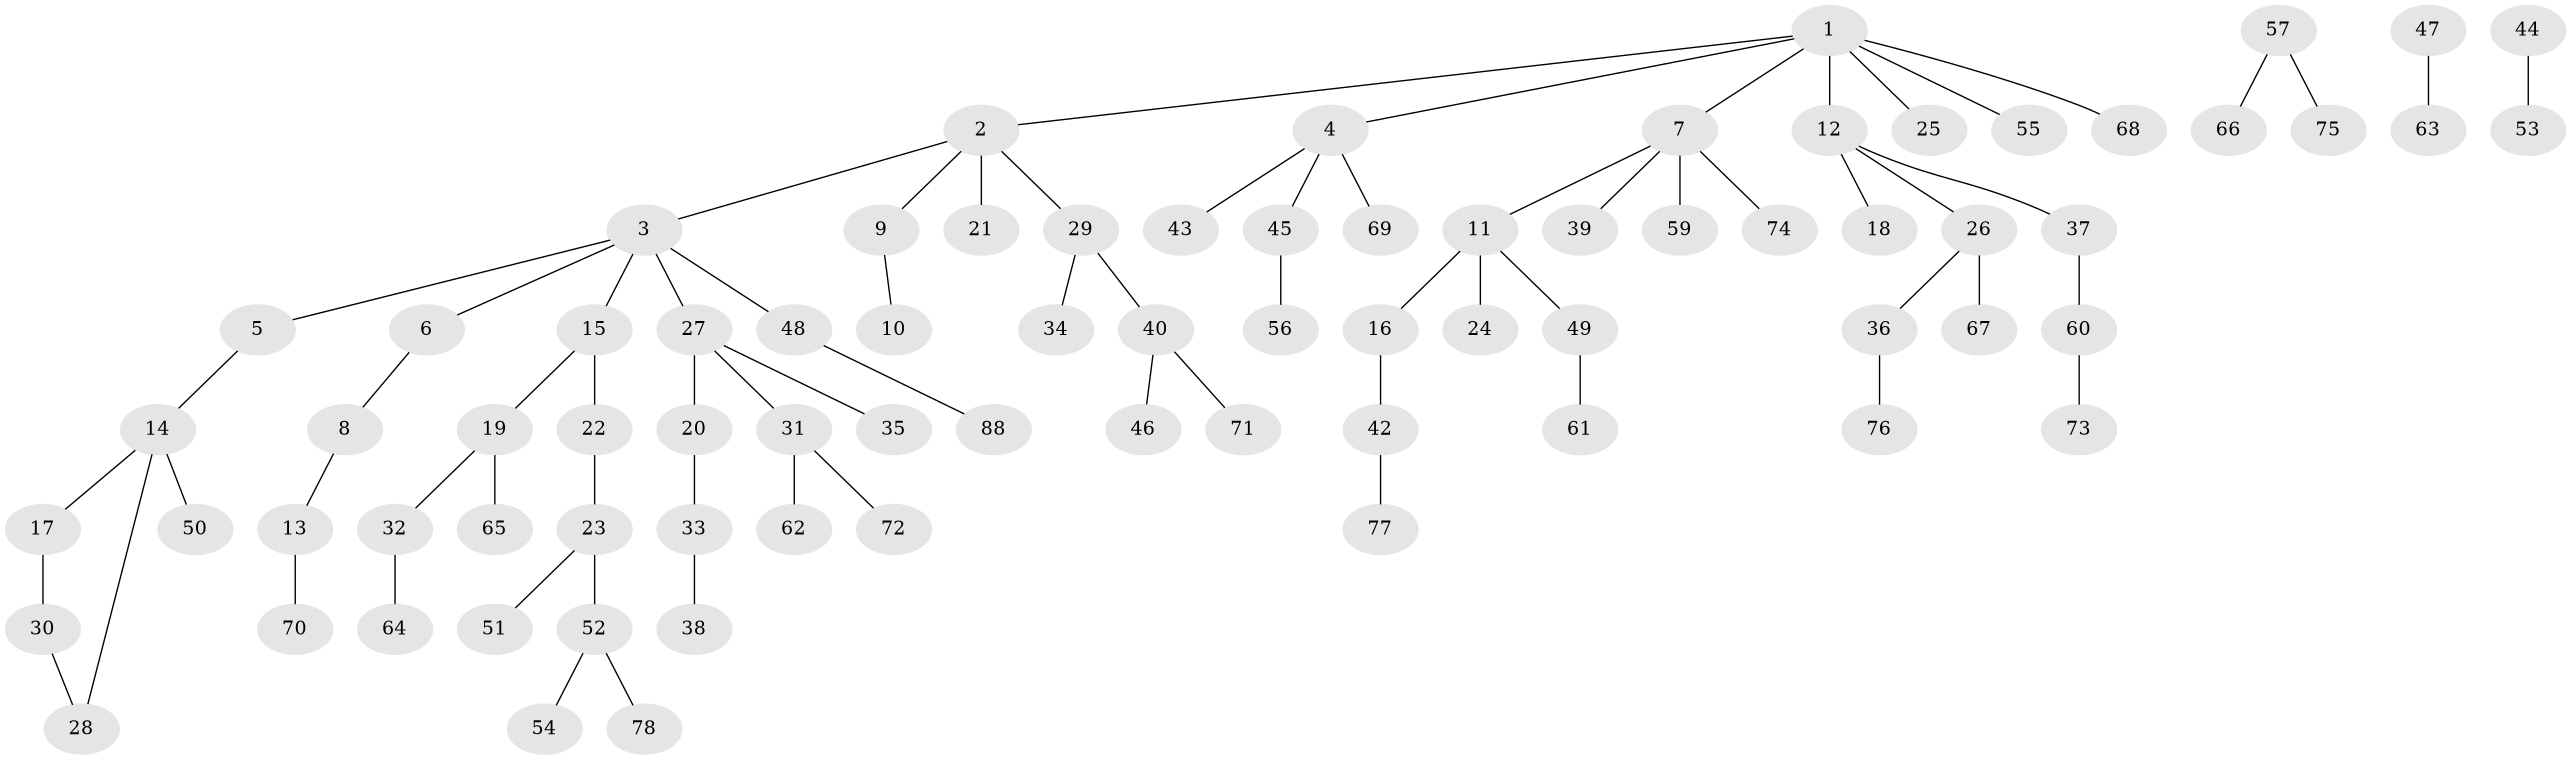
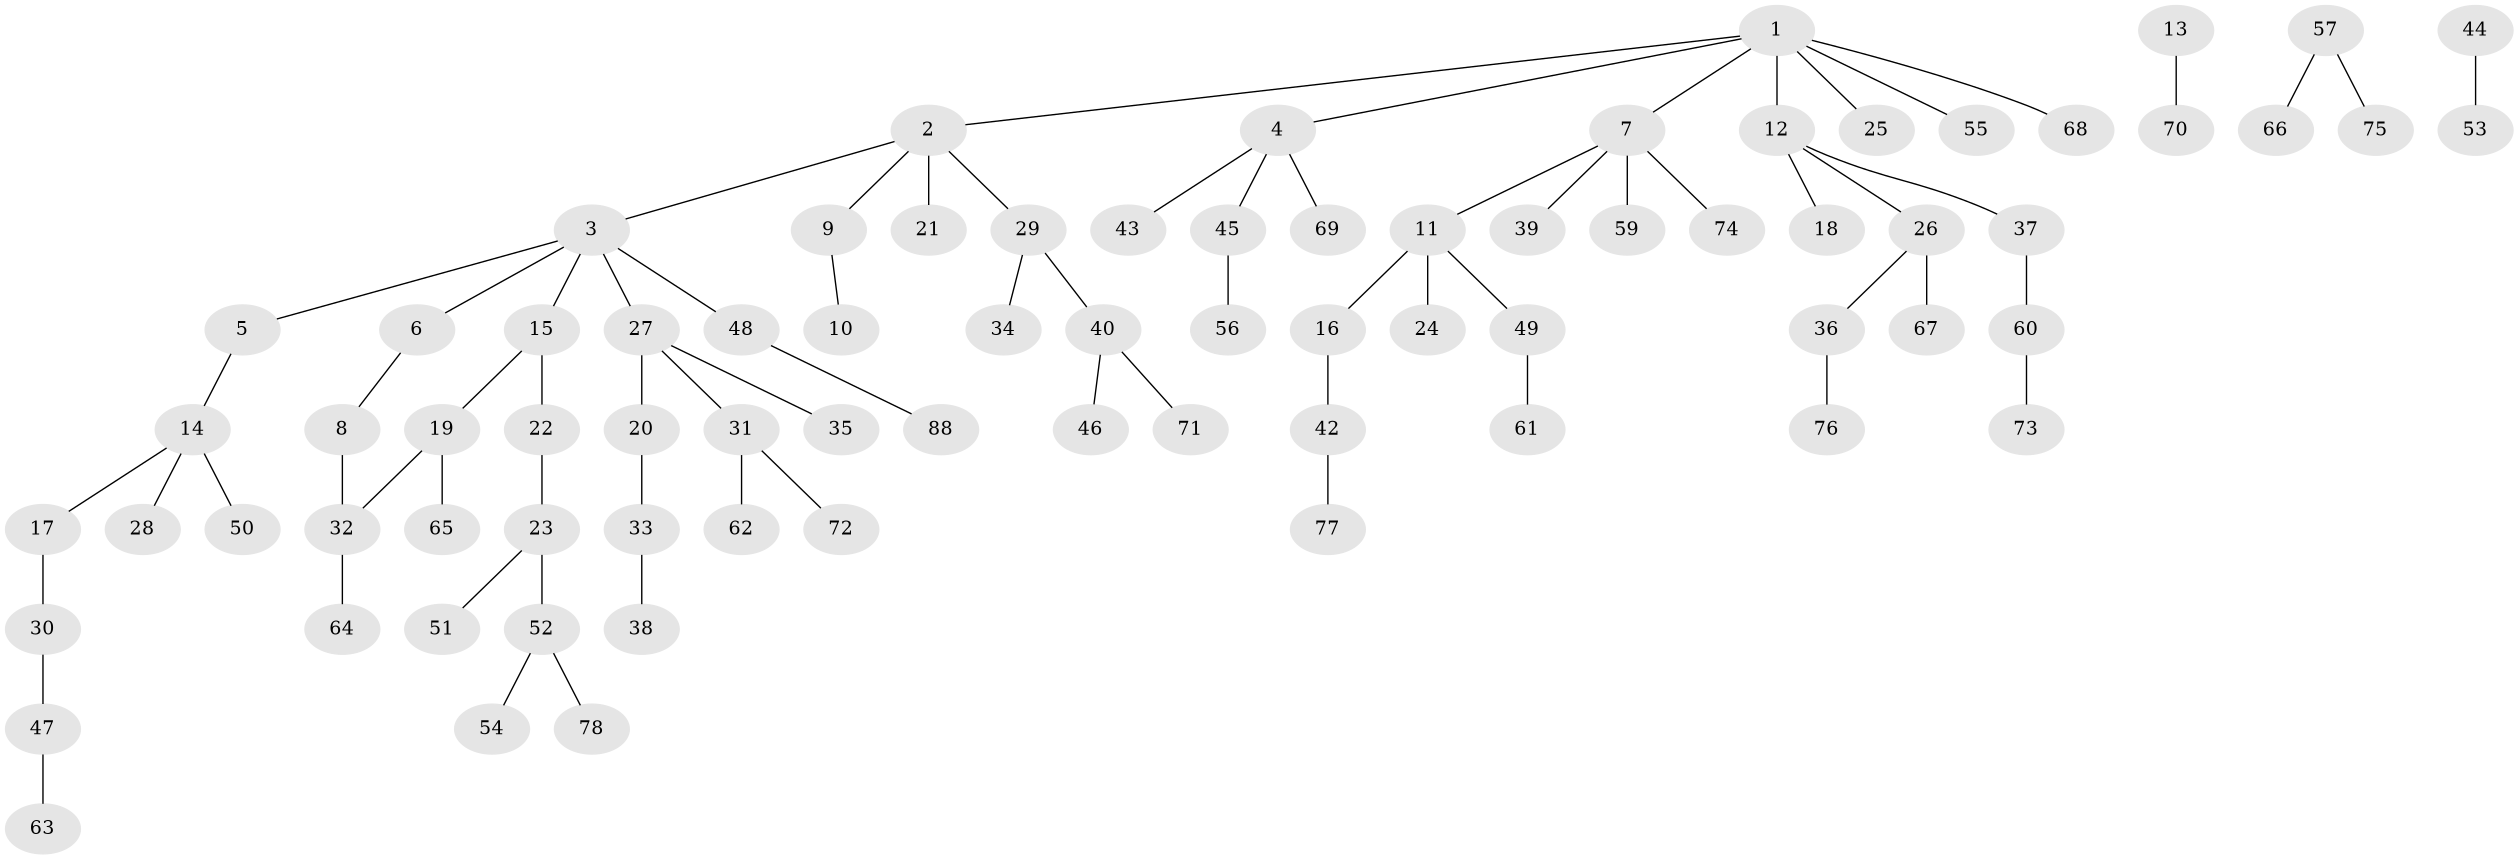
edge "8" -- "13": now "8" -- "32"
edge "30" -- "28": now "30" -- "47"
